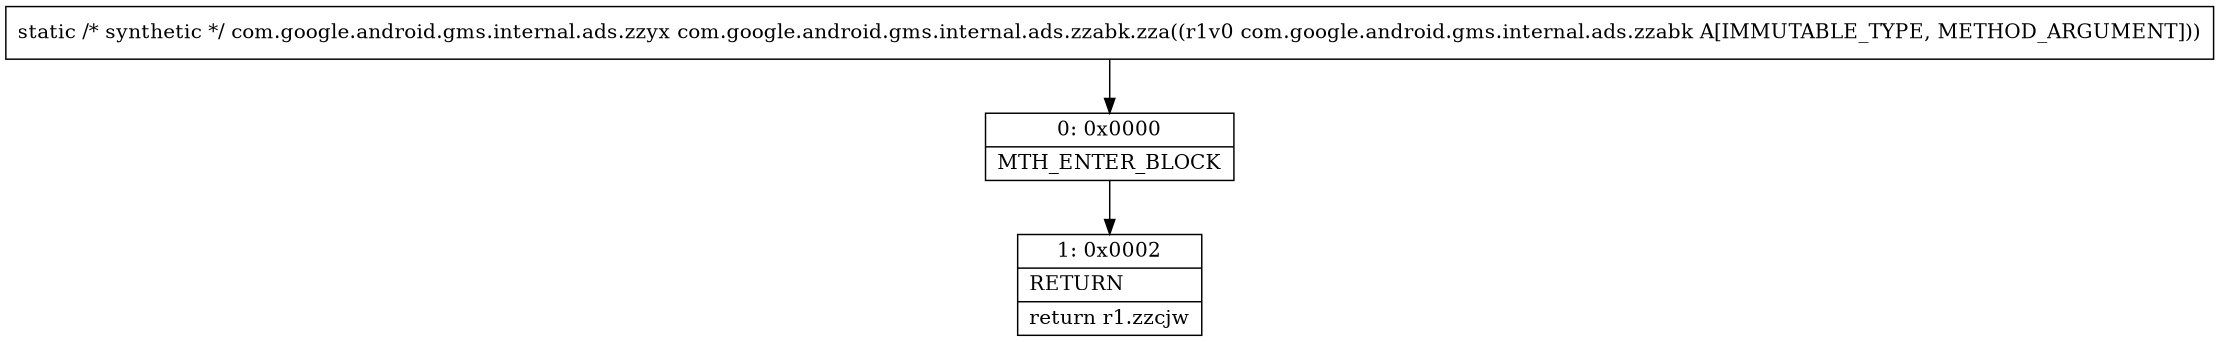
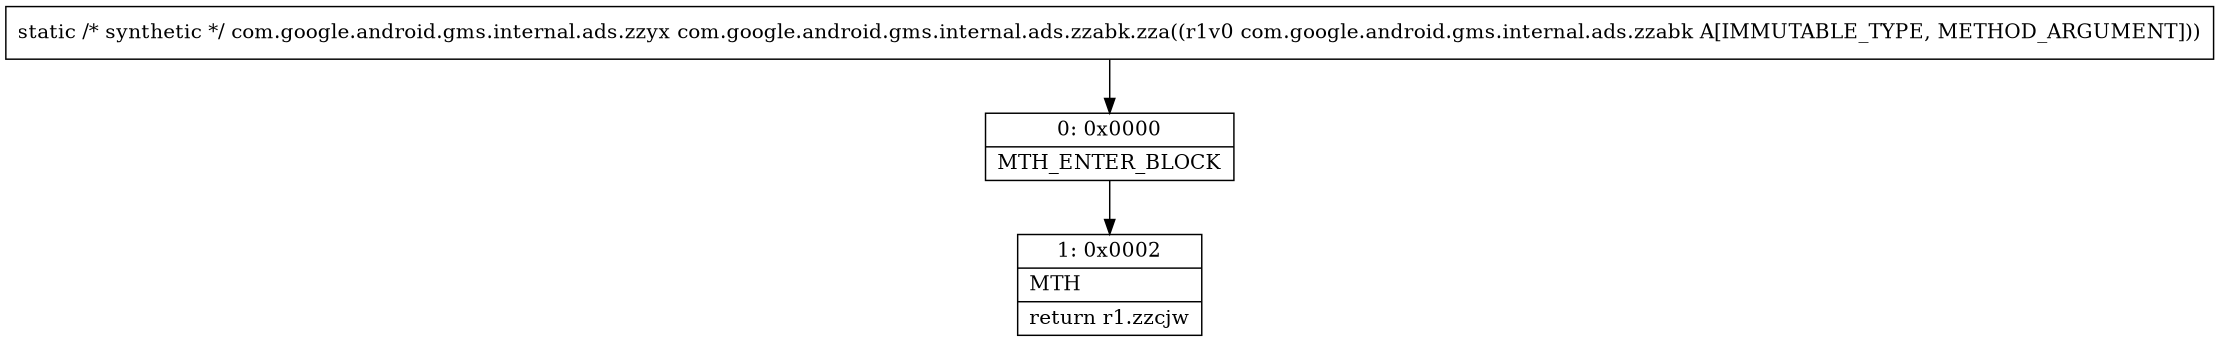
node "1: 0x0002": text "RETURN" -> "MTH"
